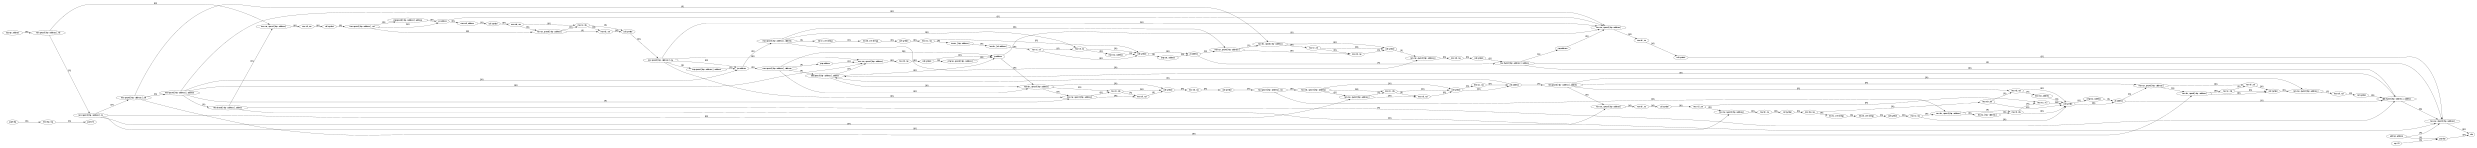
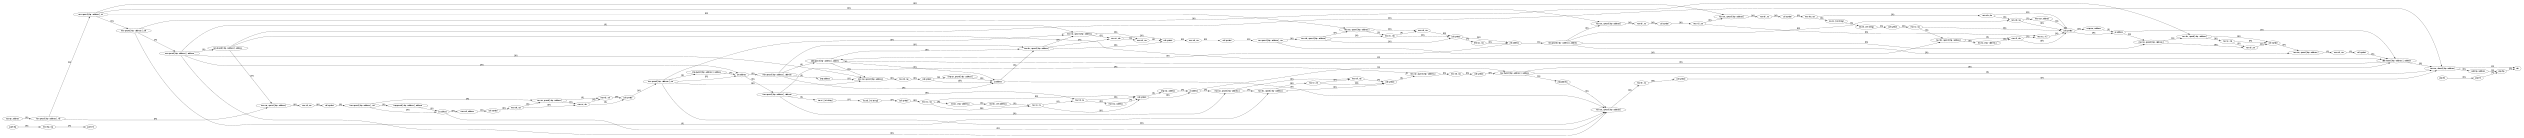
node "pop rbx": added
edge "mov rcx , rax" -> "mov rsi , rcx": added, label "DFG"
edge "add rsp , address" -> "mov eax , dword [ rbp - address ]": reversed
